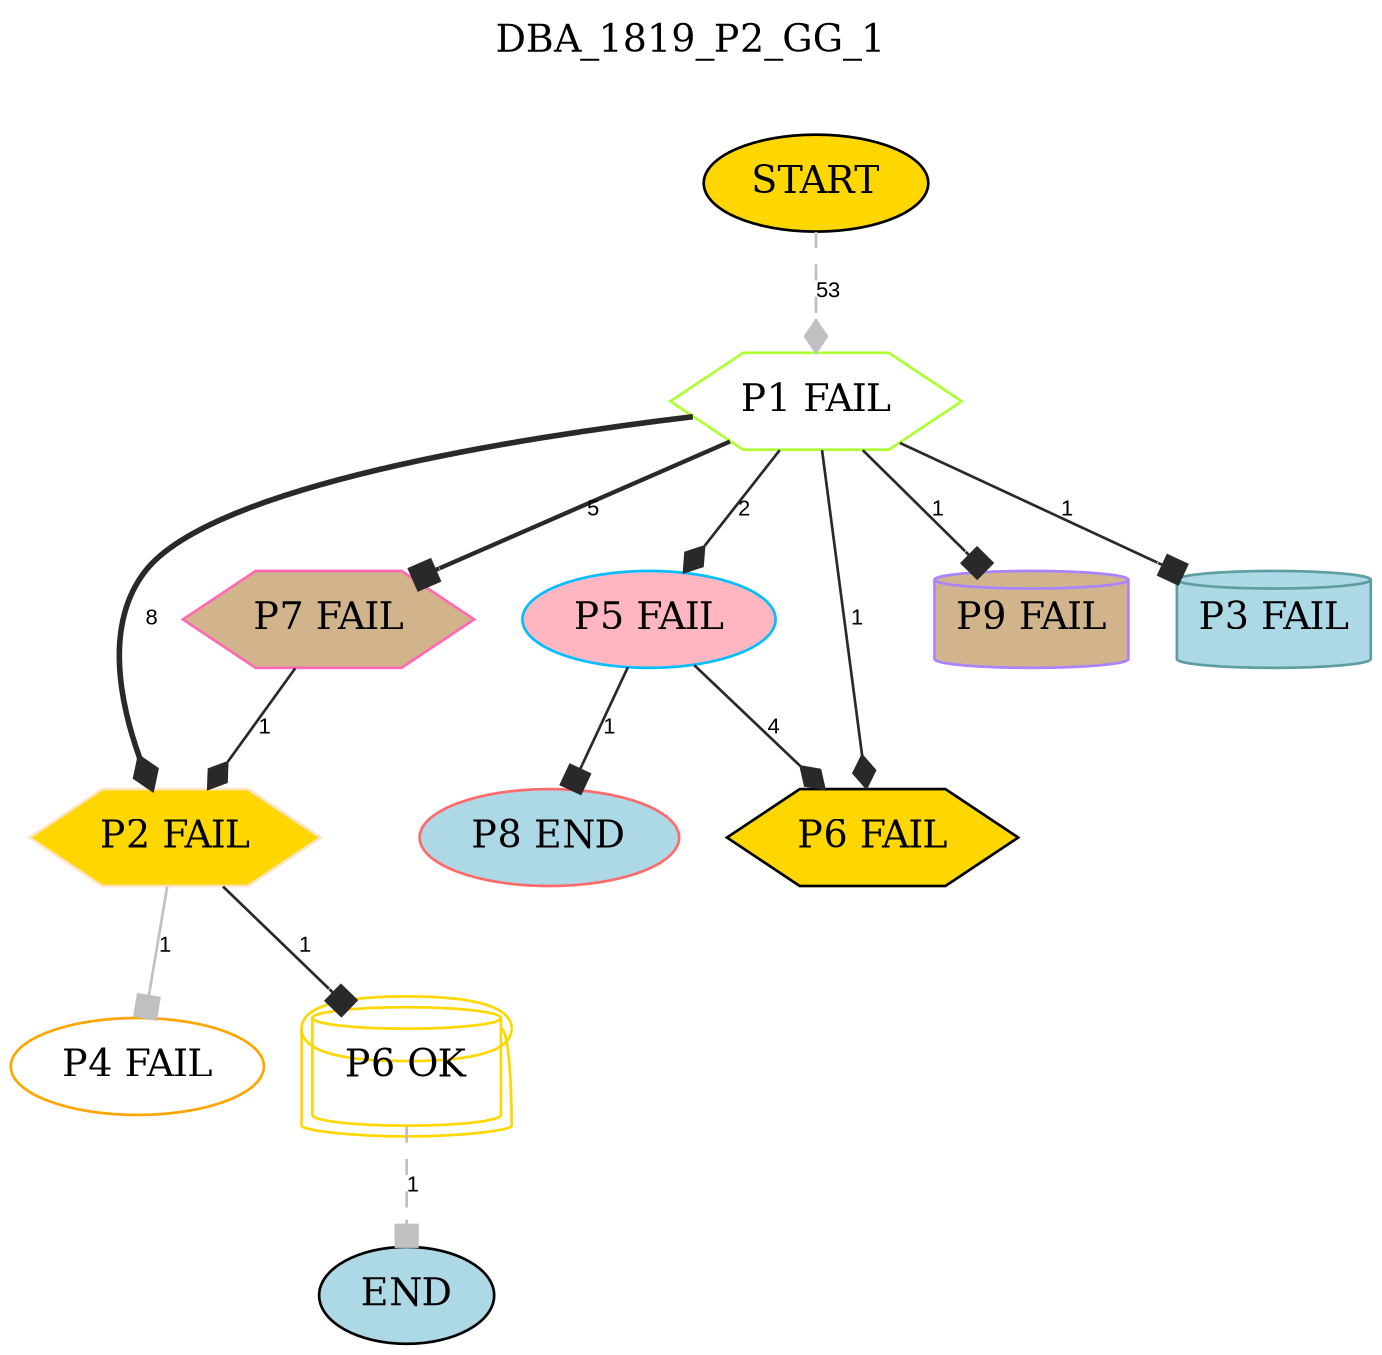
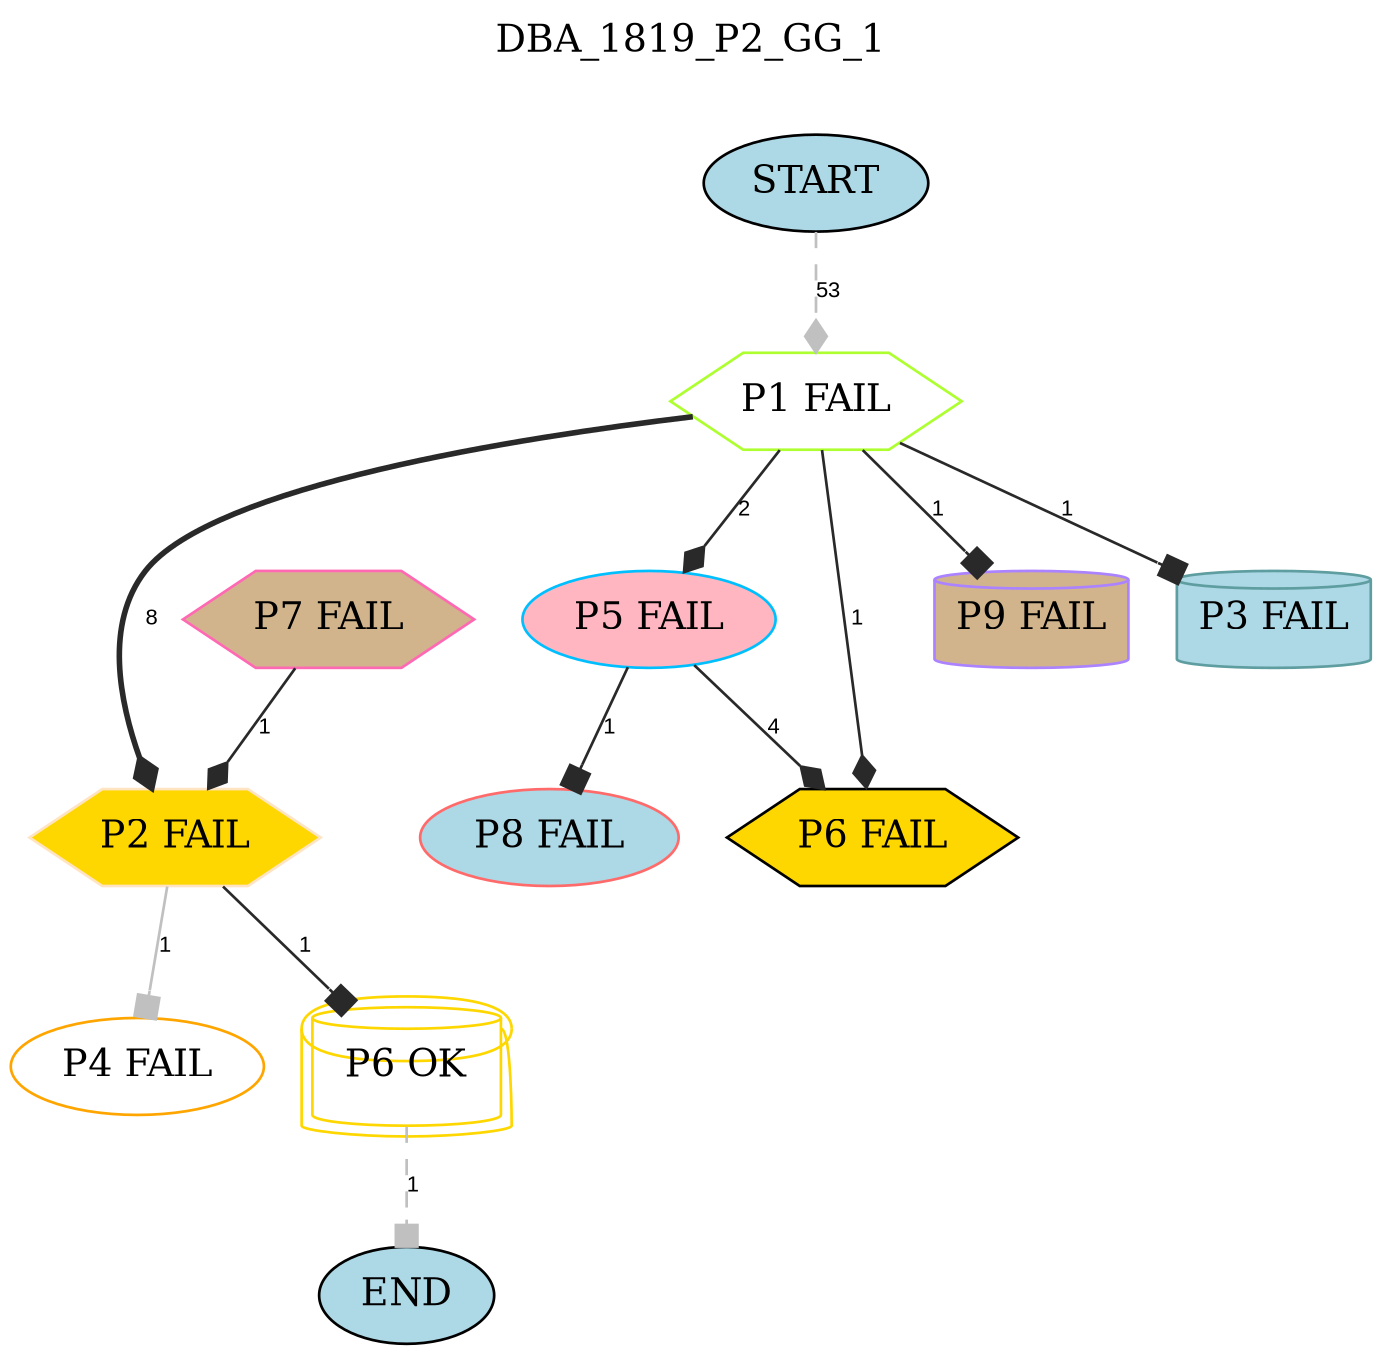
node "START": fillcolor gold -> lightblue
edge "P1 FAIL" -> "P7 FAIL": removed, label "5"
node "P8 END": label "P8 END" -> "P8 FAIL"
